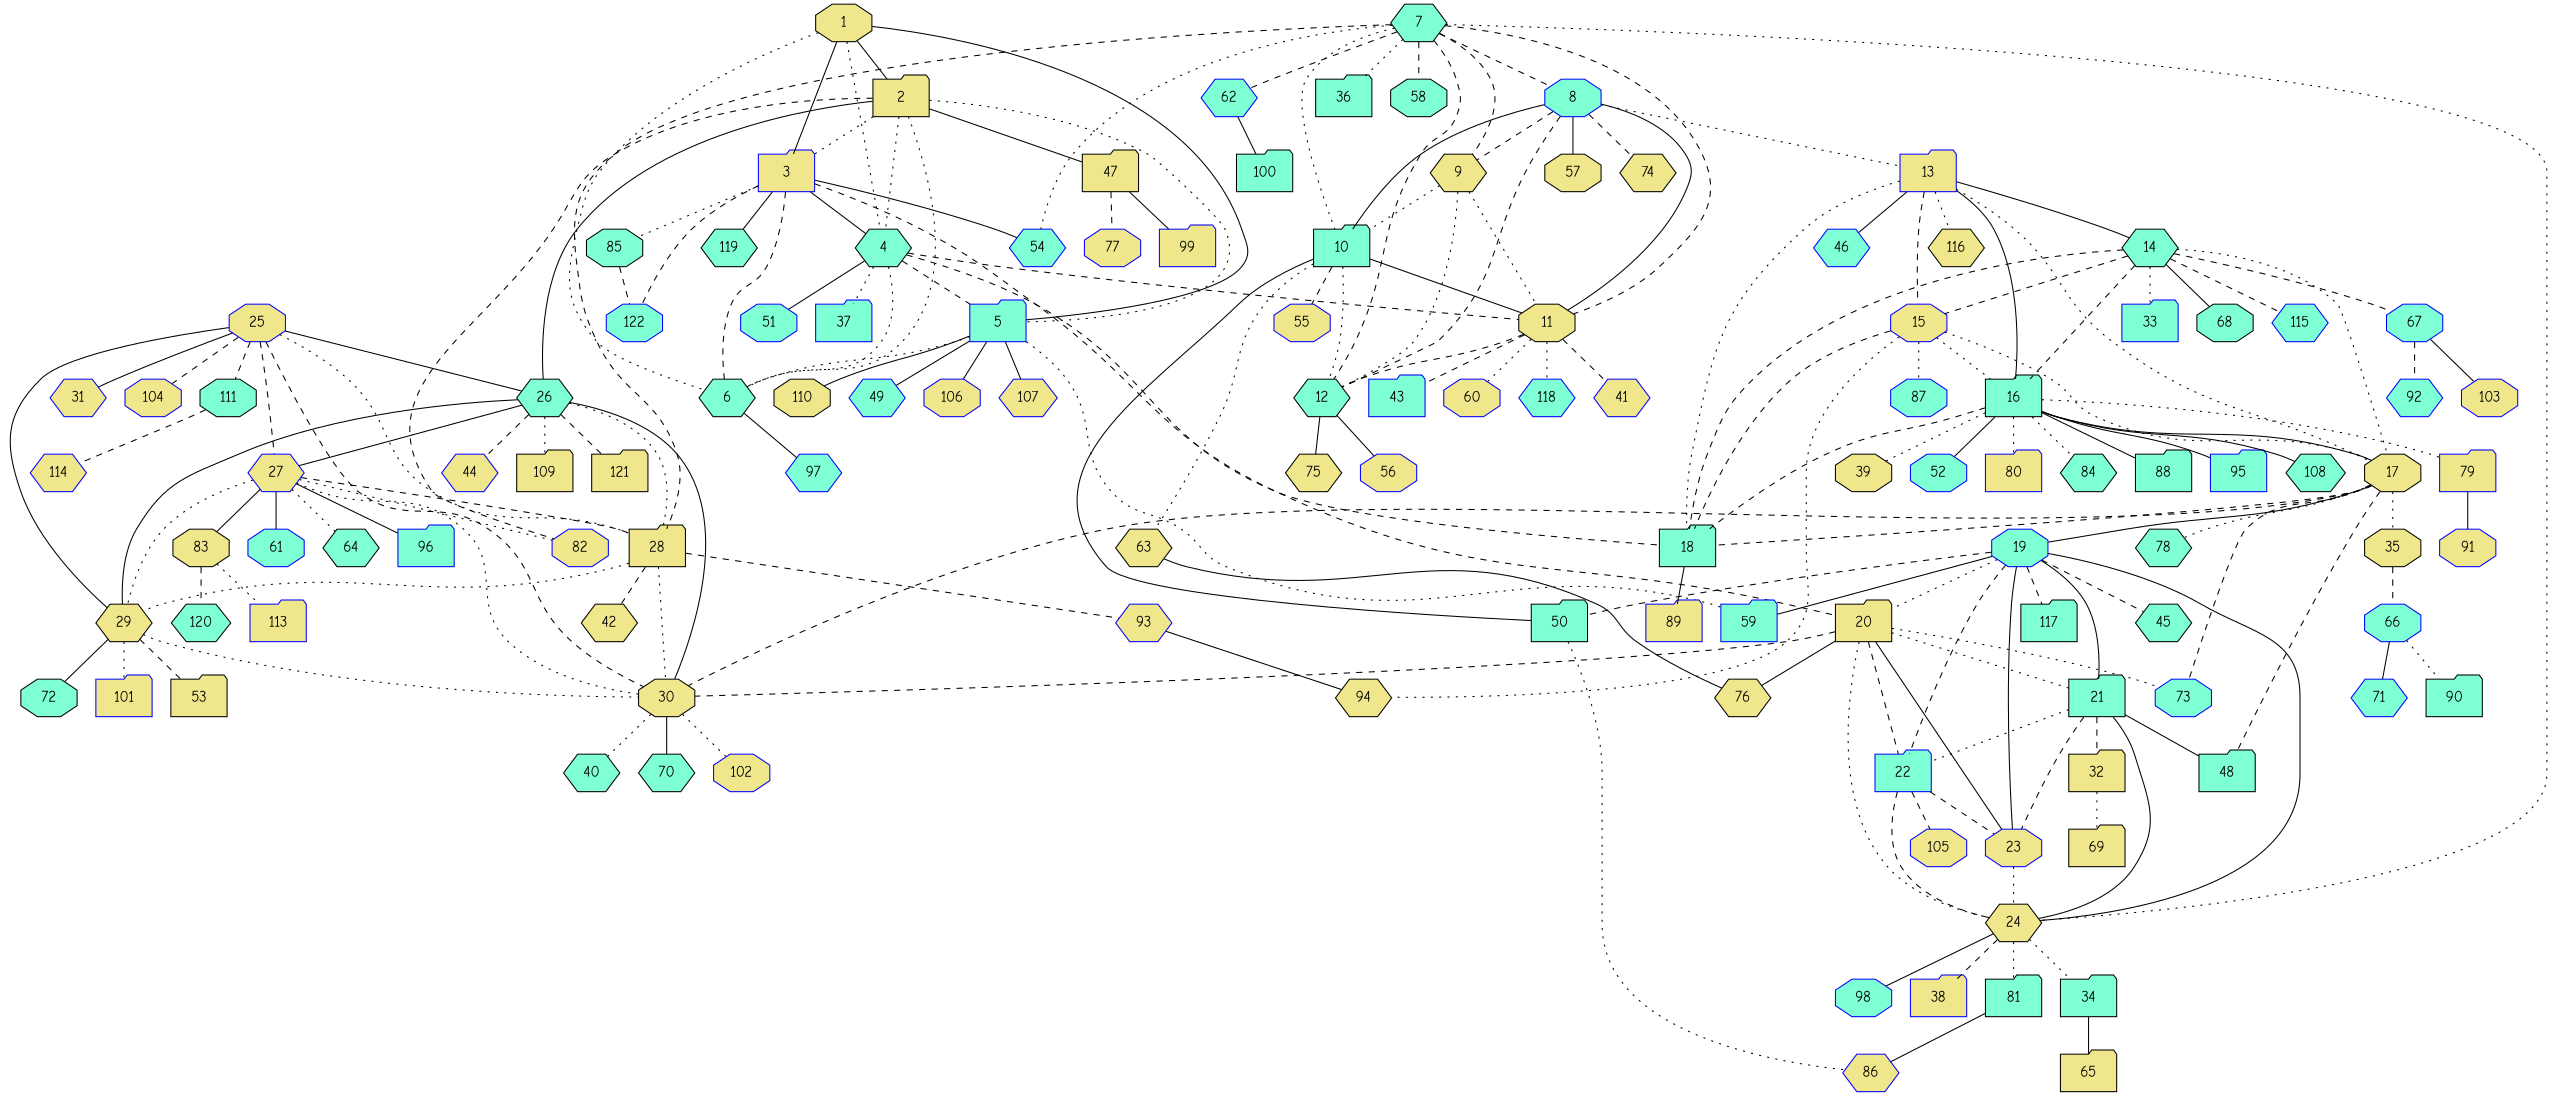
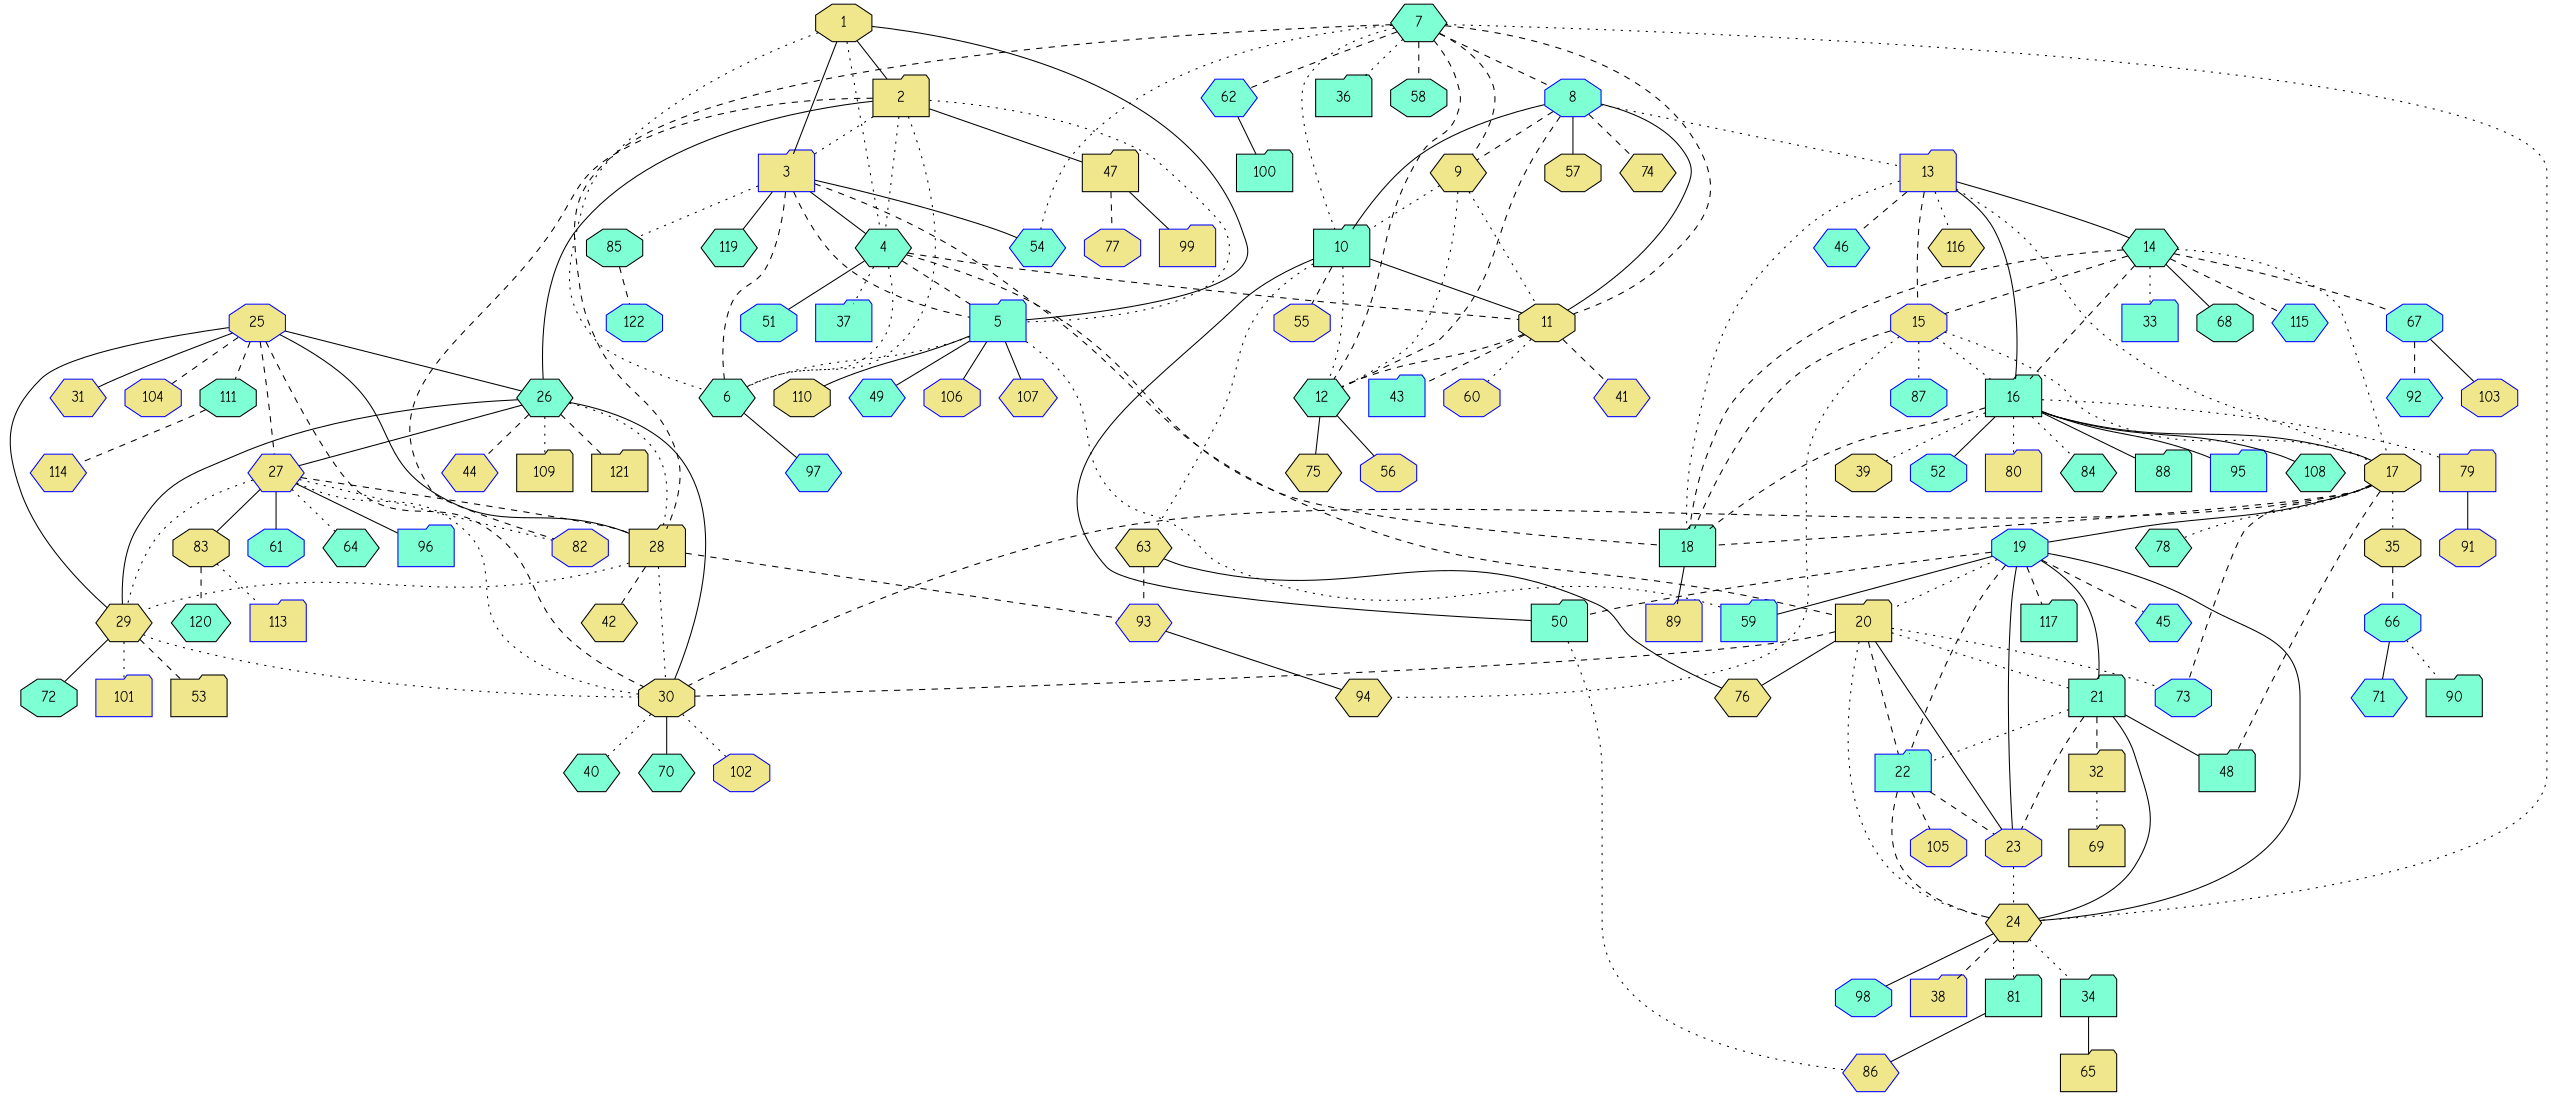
edge "13" -- "46": style solid -> dashed
edge "3" -- "122": now "3" -- "5"
node "118": removed
edge "25" -- "28": style dotted -> solid
edge "63" -- "93": added
node "45": color black -> blue
